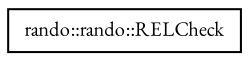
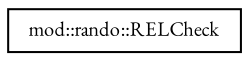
node "rando::rando::RELCheck": label "rando::rando::RELCheck" -> "mod::rando::RELCheck"
